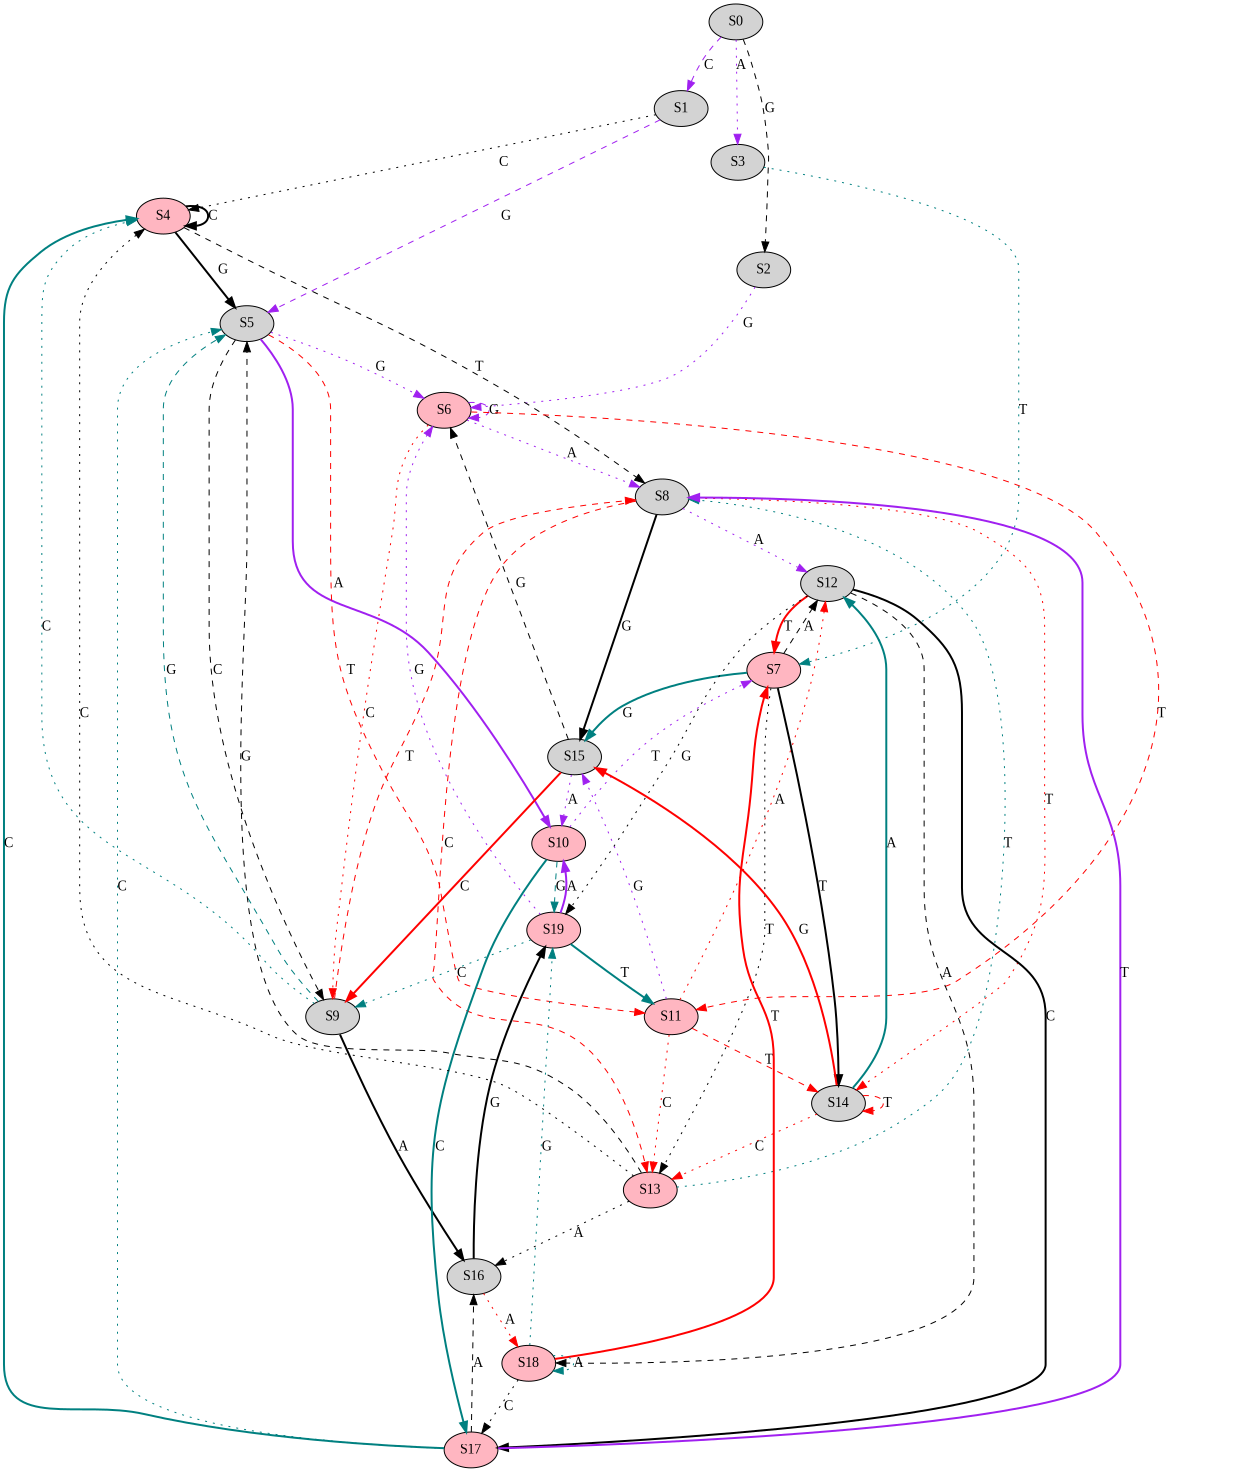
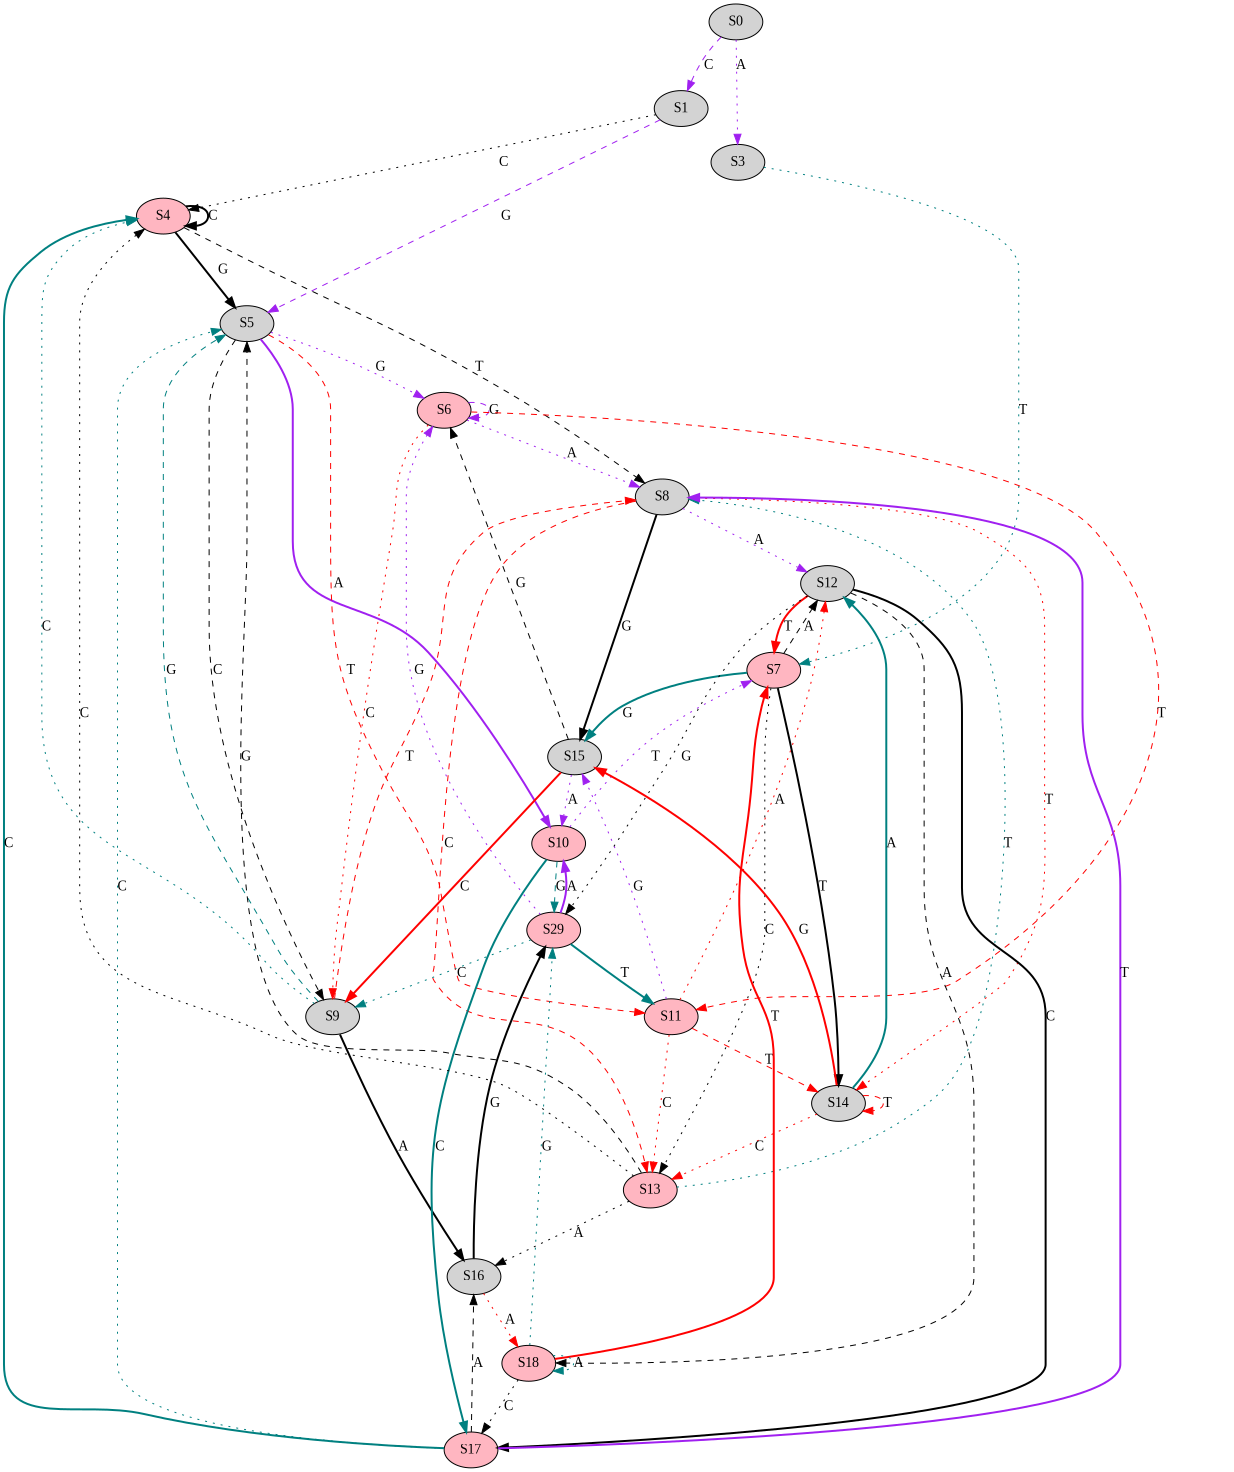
node "S2": removed
node "S19": label "S19" -> "S29"
edge "S7" -> "S13": label "T" -> "C"
